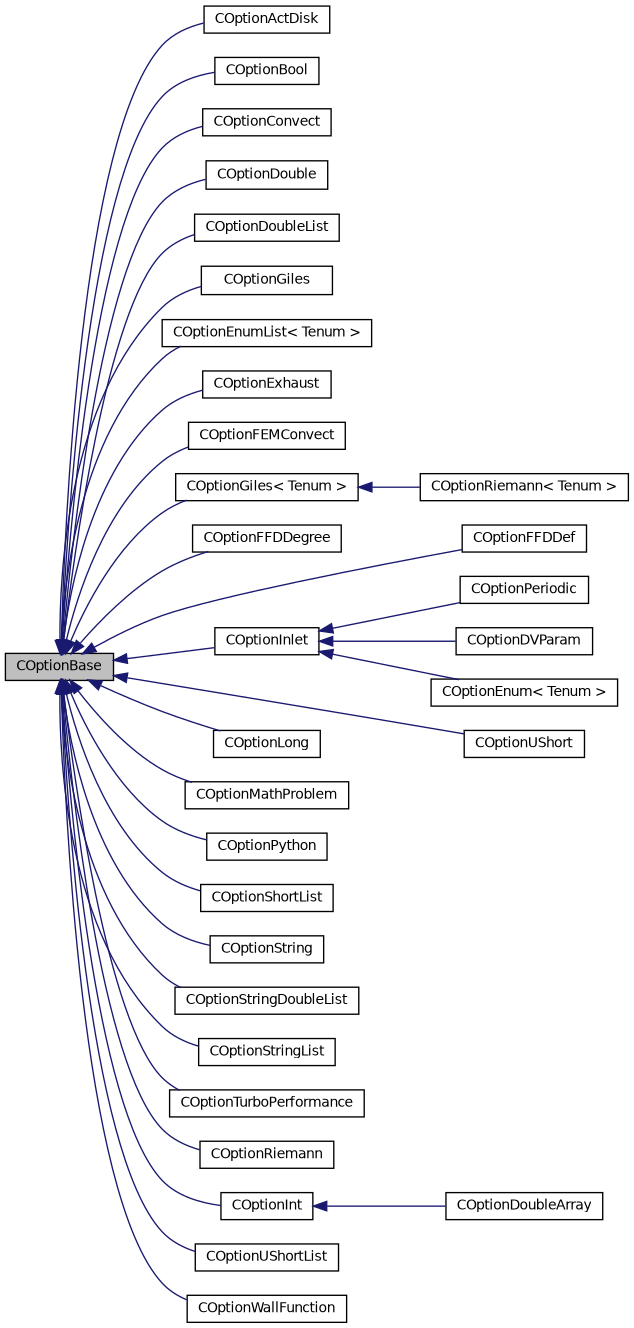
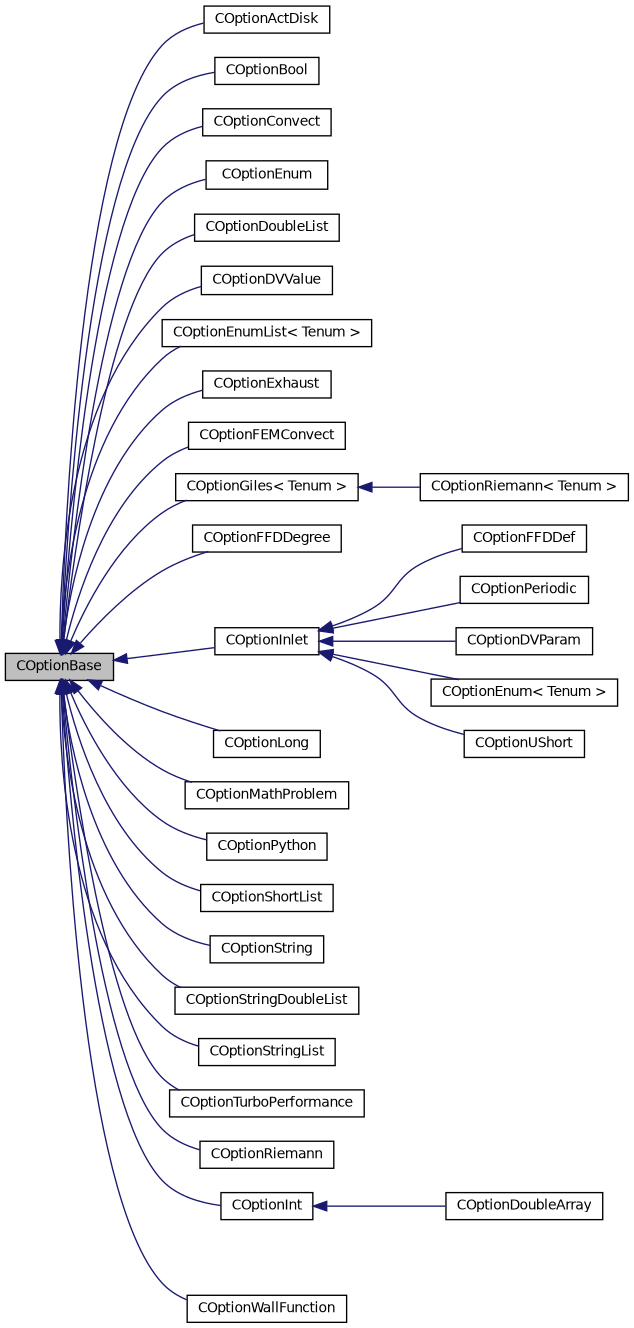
node "COptionDouble": label "COptionDouble" -> "COptionEnum"
node "COptionGiles": label "COptionGiles" -> "COptionDVValue"
edge "COptionFFDDef" -> "COptionBase": now "COptionFFDDef" -> "COptionInlet"
edge "COptionUShort" -> "COptionBase": now "COptionUShort" -> "COptionInlet"
node "COptionUShortList": removed
